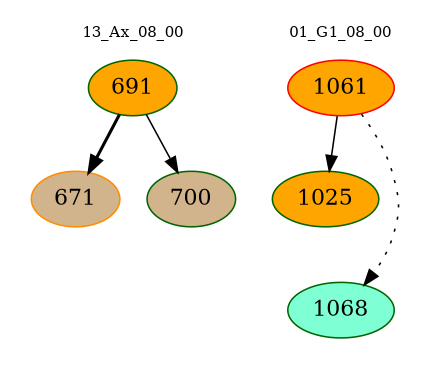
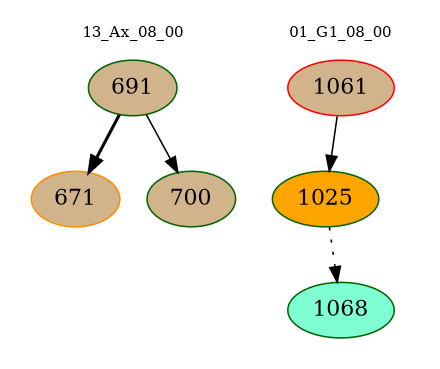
node "691": fillcolor orange -> tan
node "1061": fillcolor orange -> tan
edge "1061" -> "1068": now "1025" -> "1068"
